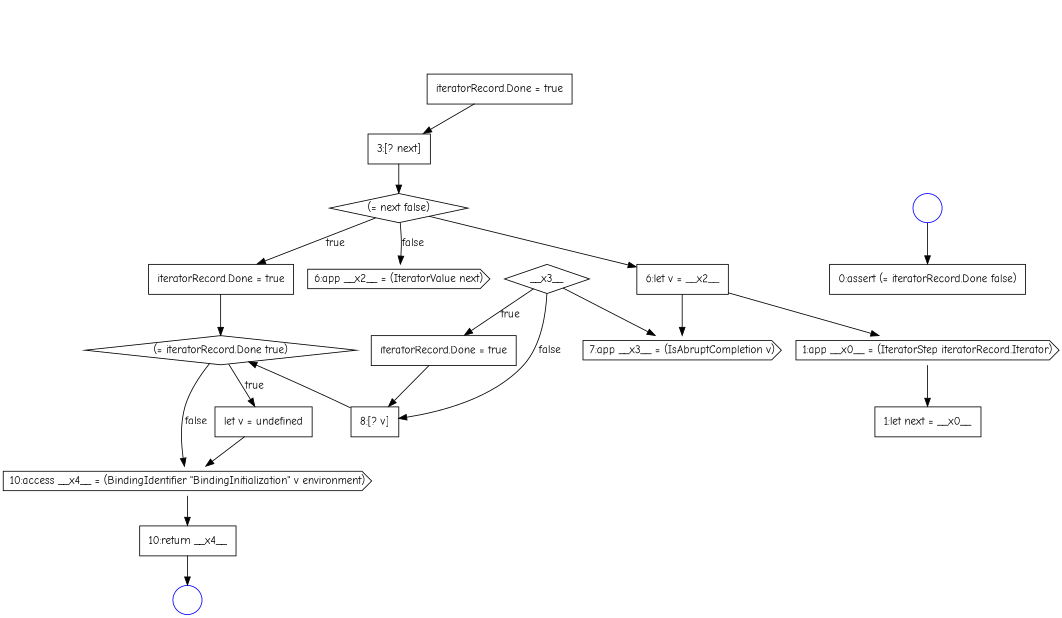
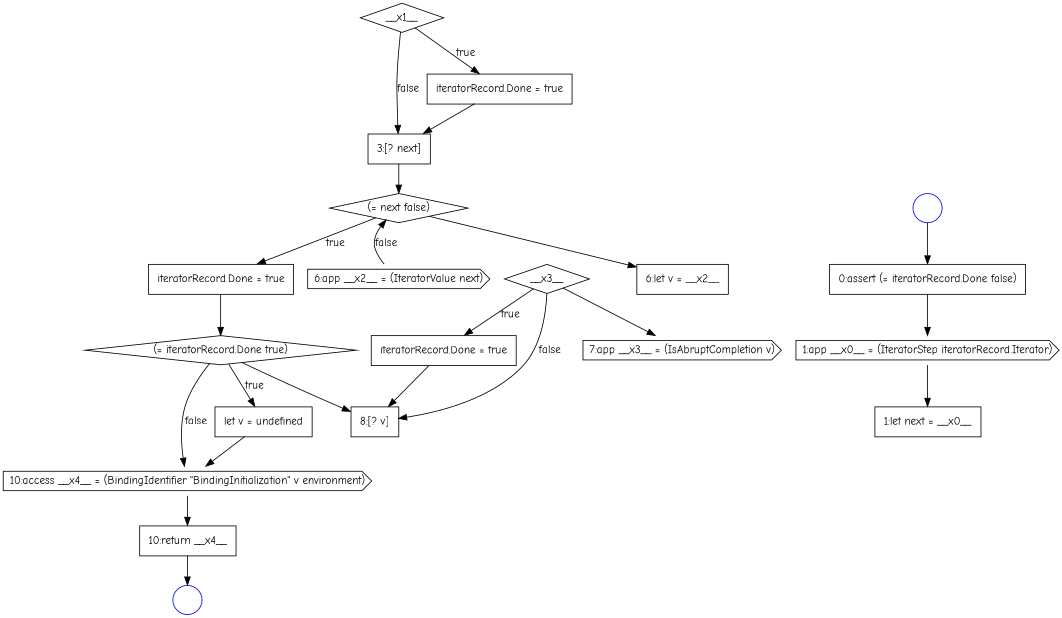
node "__x1__": added
edge "(= next false)" -> "6:app __x2__ = (IteratorValue next)": reversed
edge "6:let v = __x2__" -> "7:app __x3__ = (IsAbruptCompletion v)": removed
edge "6:let v = __x2__" -> "1:app __x0__ = (IteratorStep iteratorRecord.Iterator)": now "0:assert (= iteratorRecord.Done false)" -> "1:app __x0__ = (IteratorStep iteratorRecord.Iterator)"
edge "8:[? v]" -> "(= iteratorRecord.Done true)": reversed
